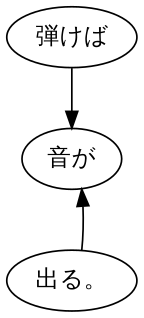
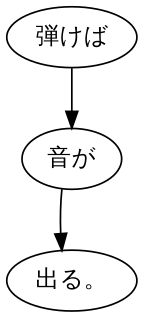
edge "出る。" -> "音が": reversed
